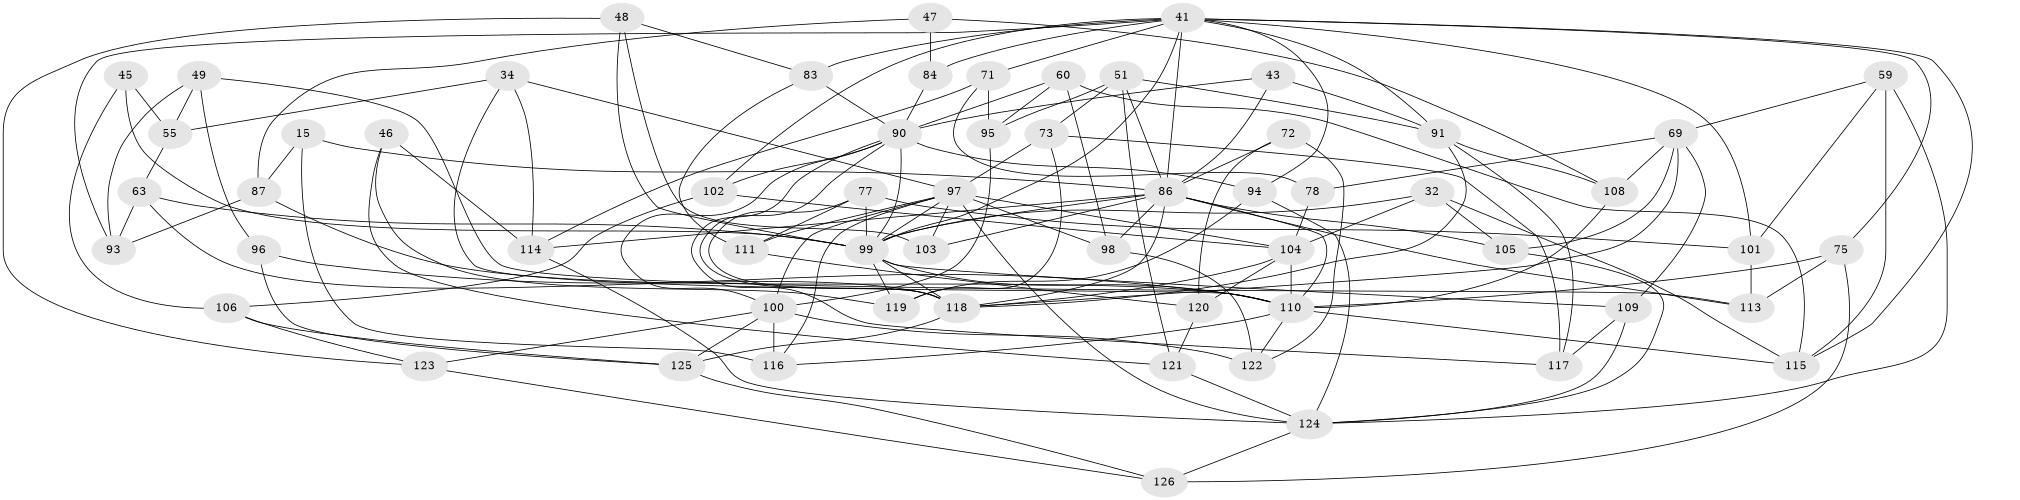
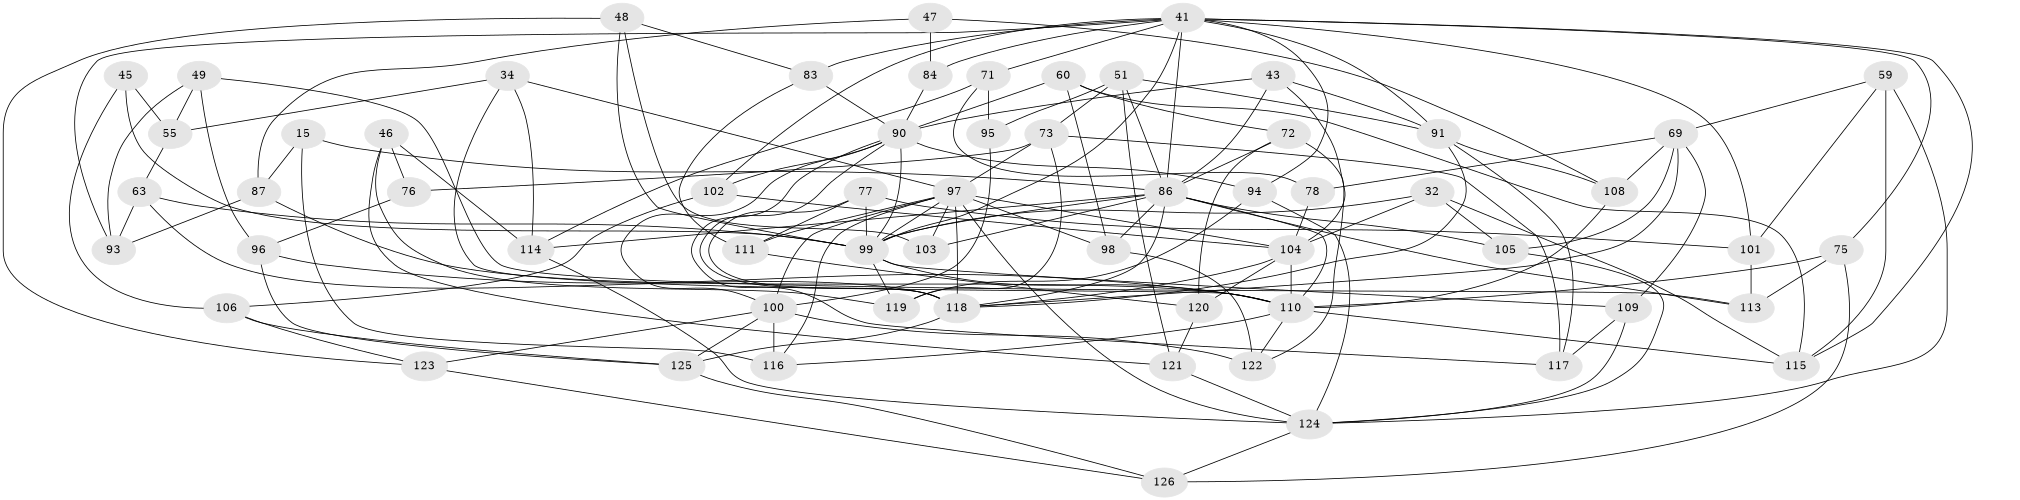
edge "60" -- "95": now "60" -- "72"
edge "43" -- "104": added
node "76": added
edge "99" -- "118": now "97" -- "118"
